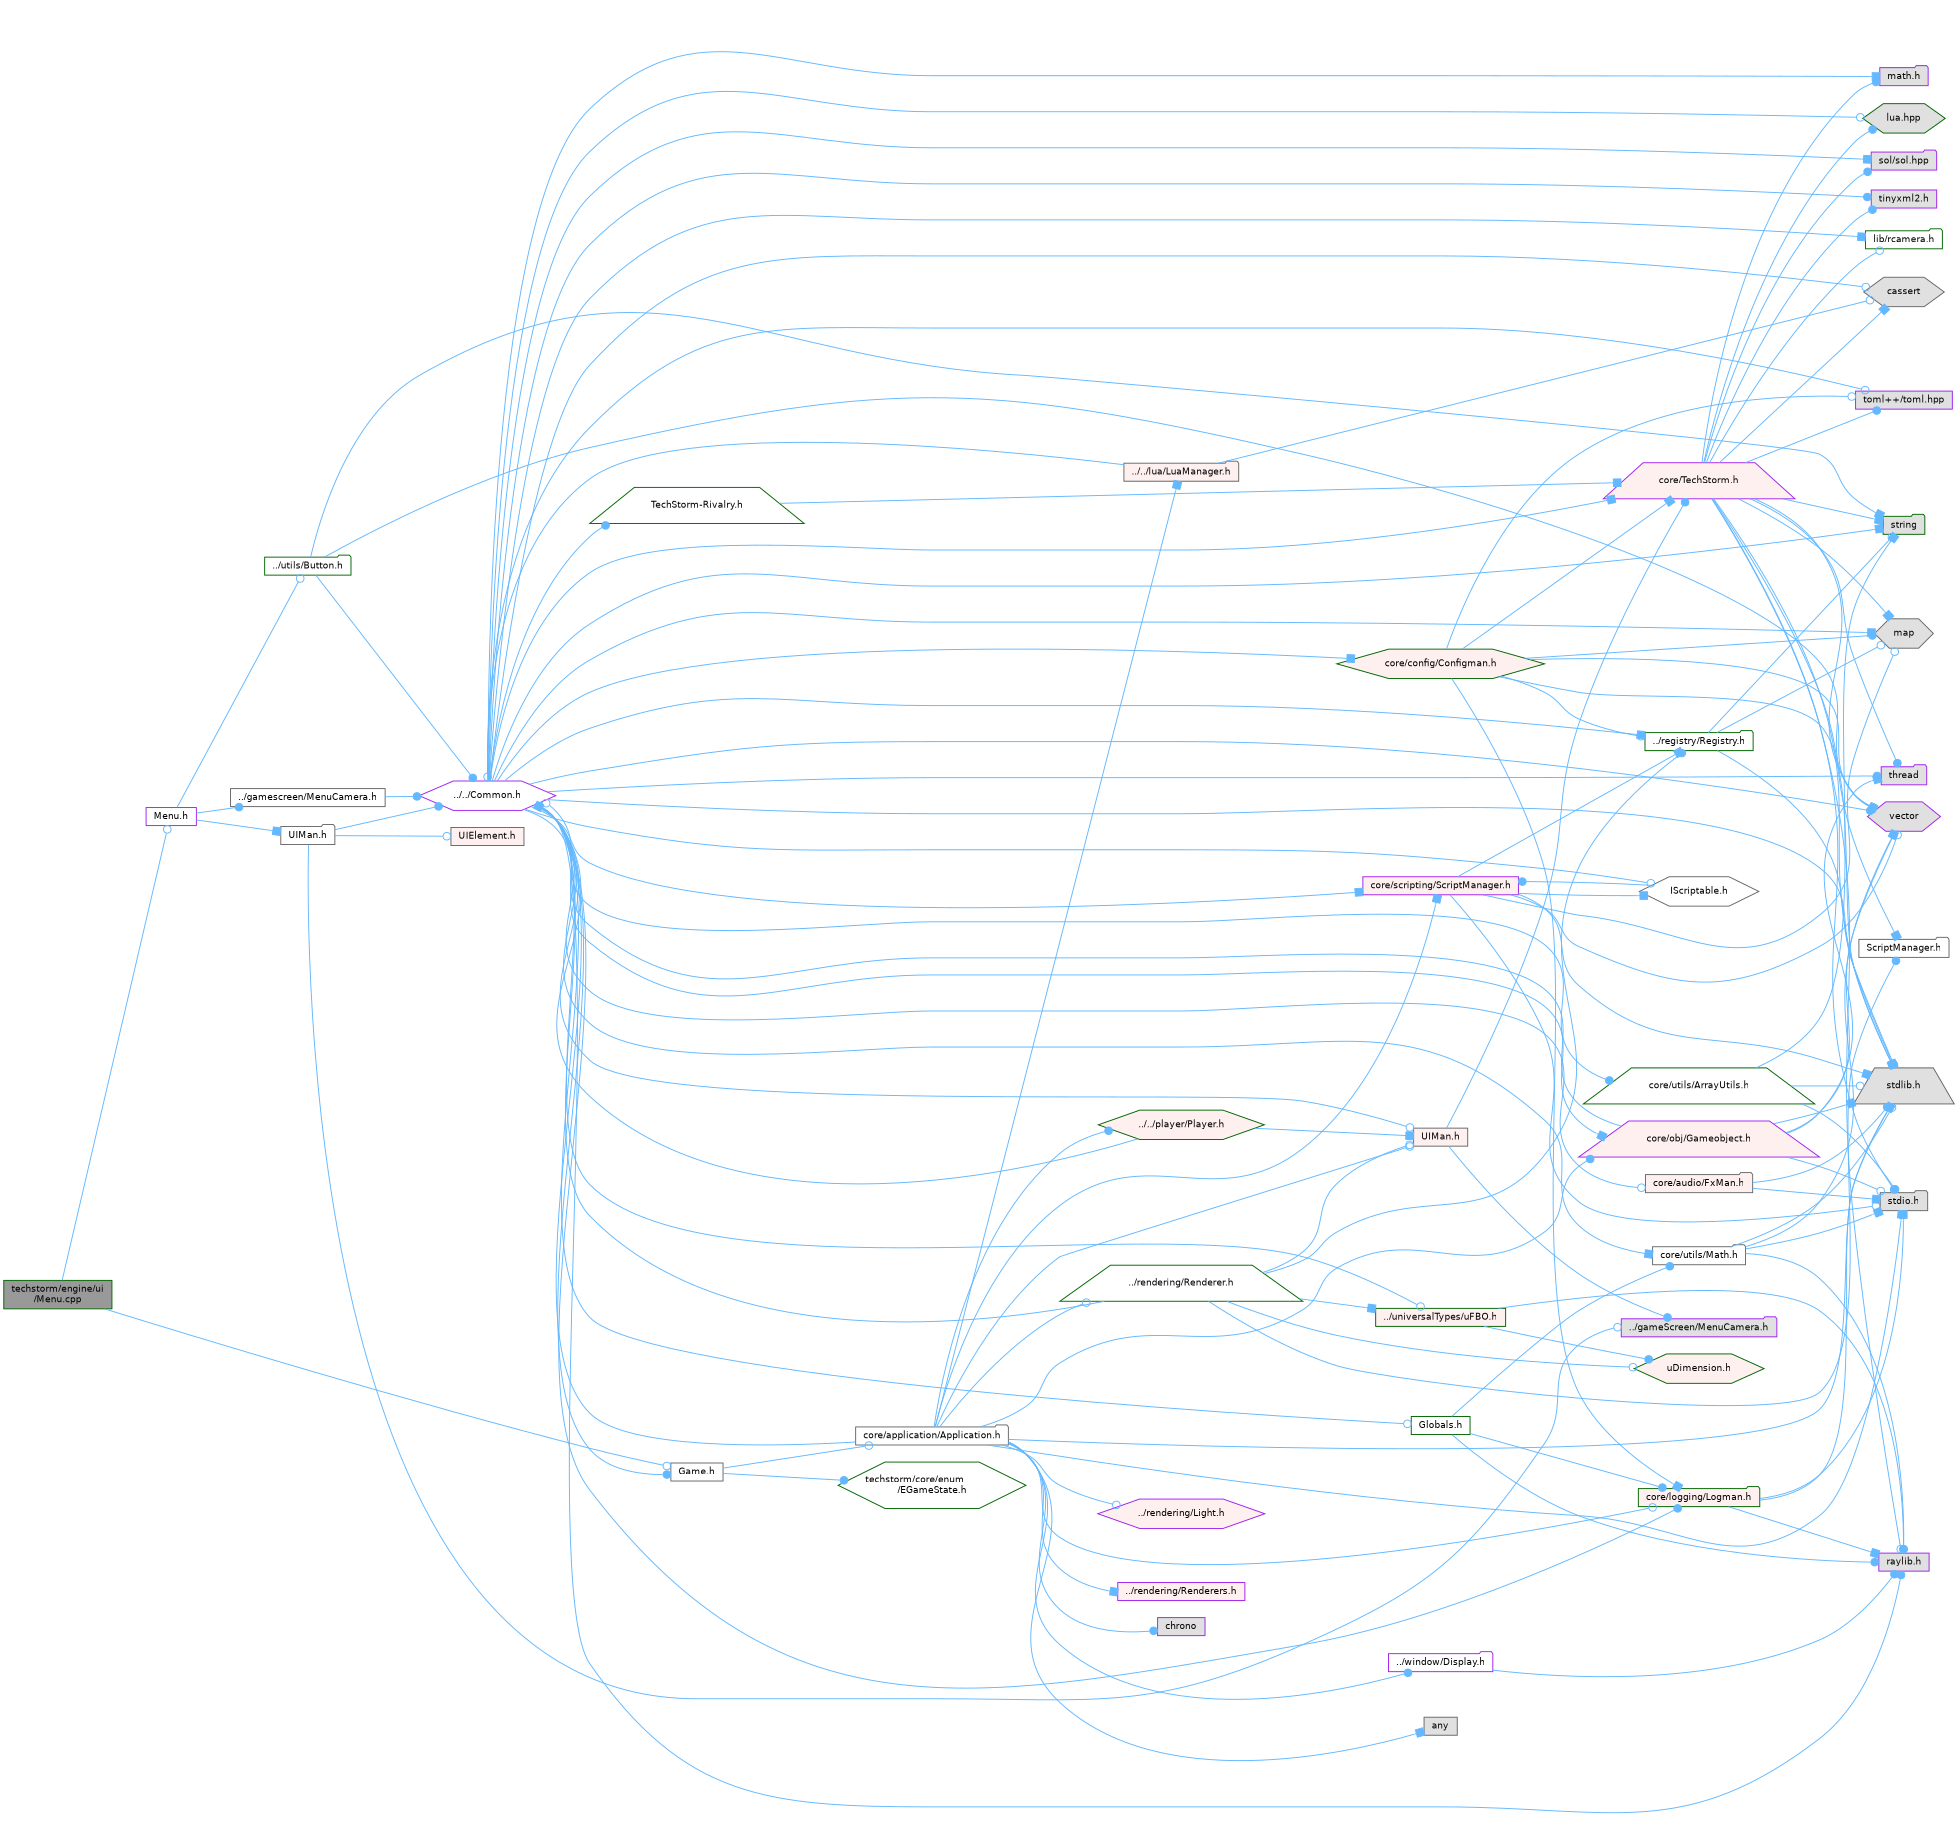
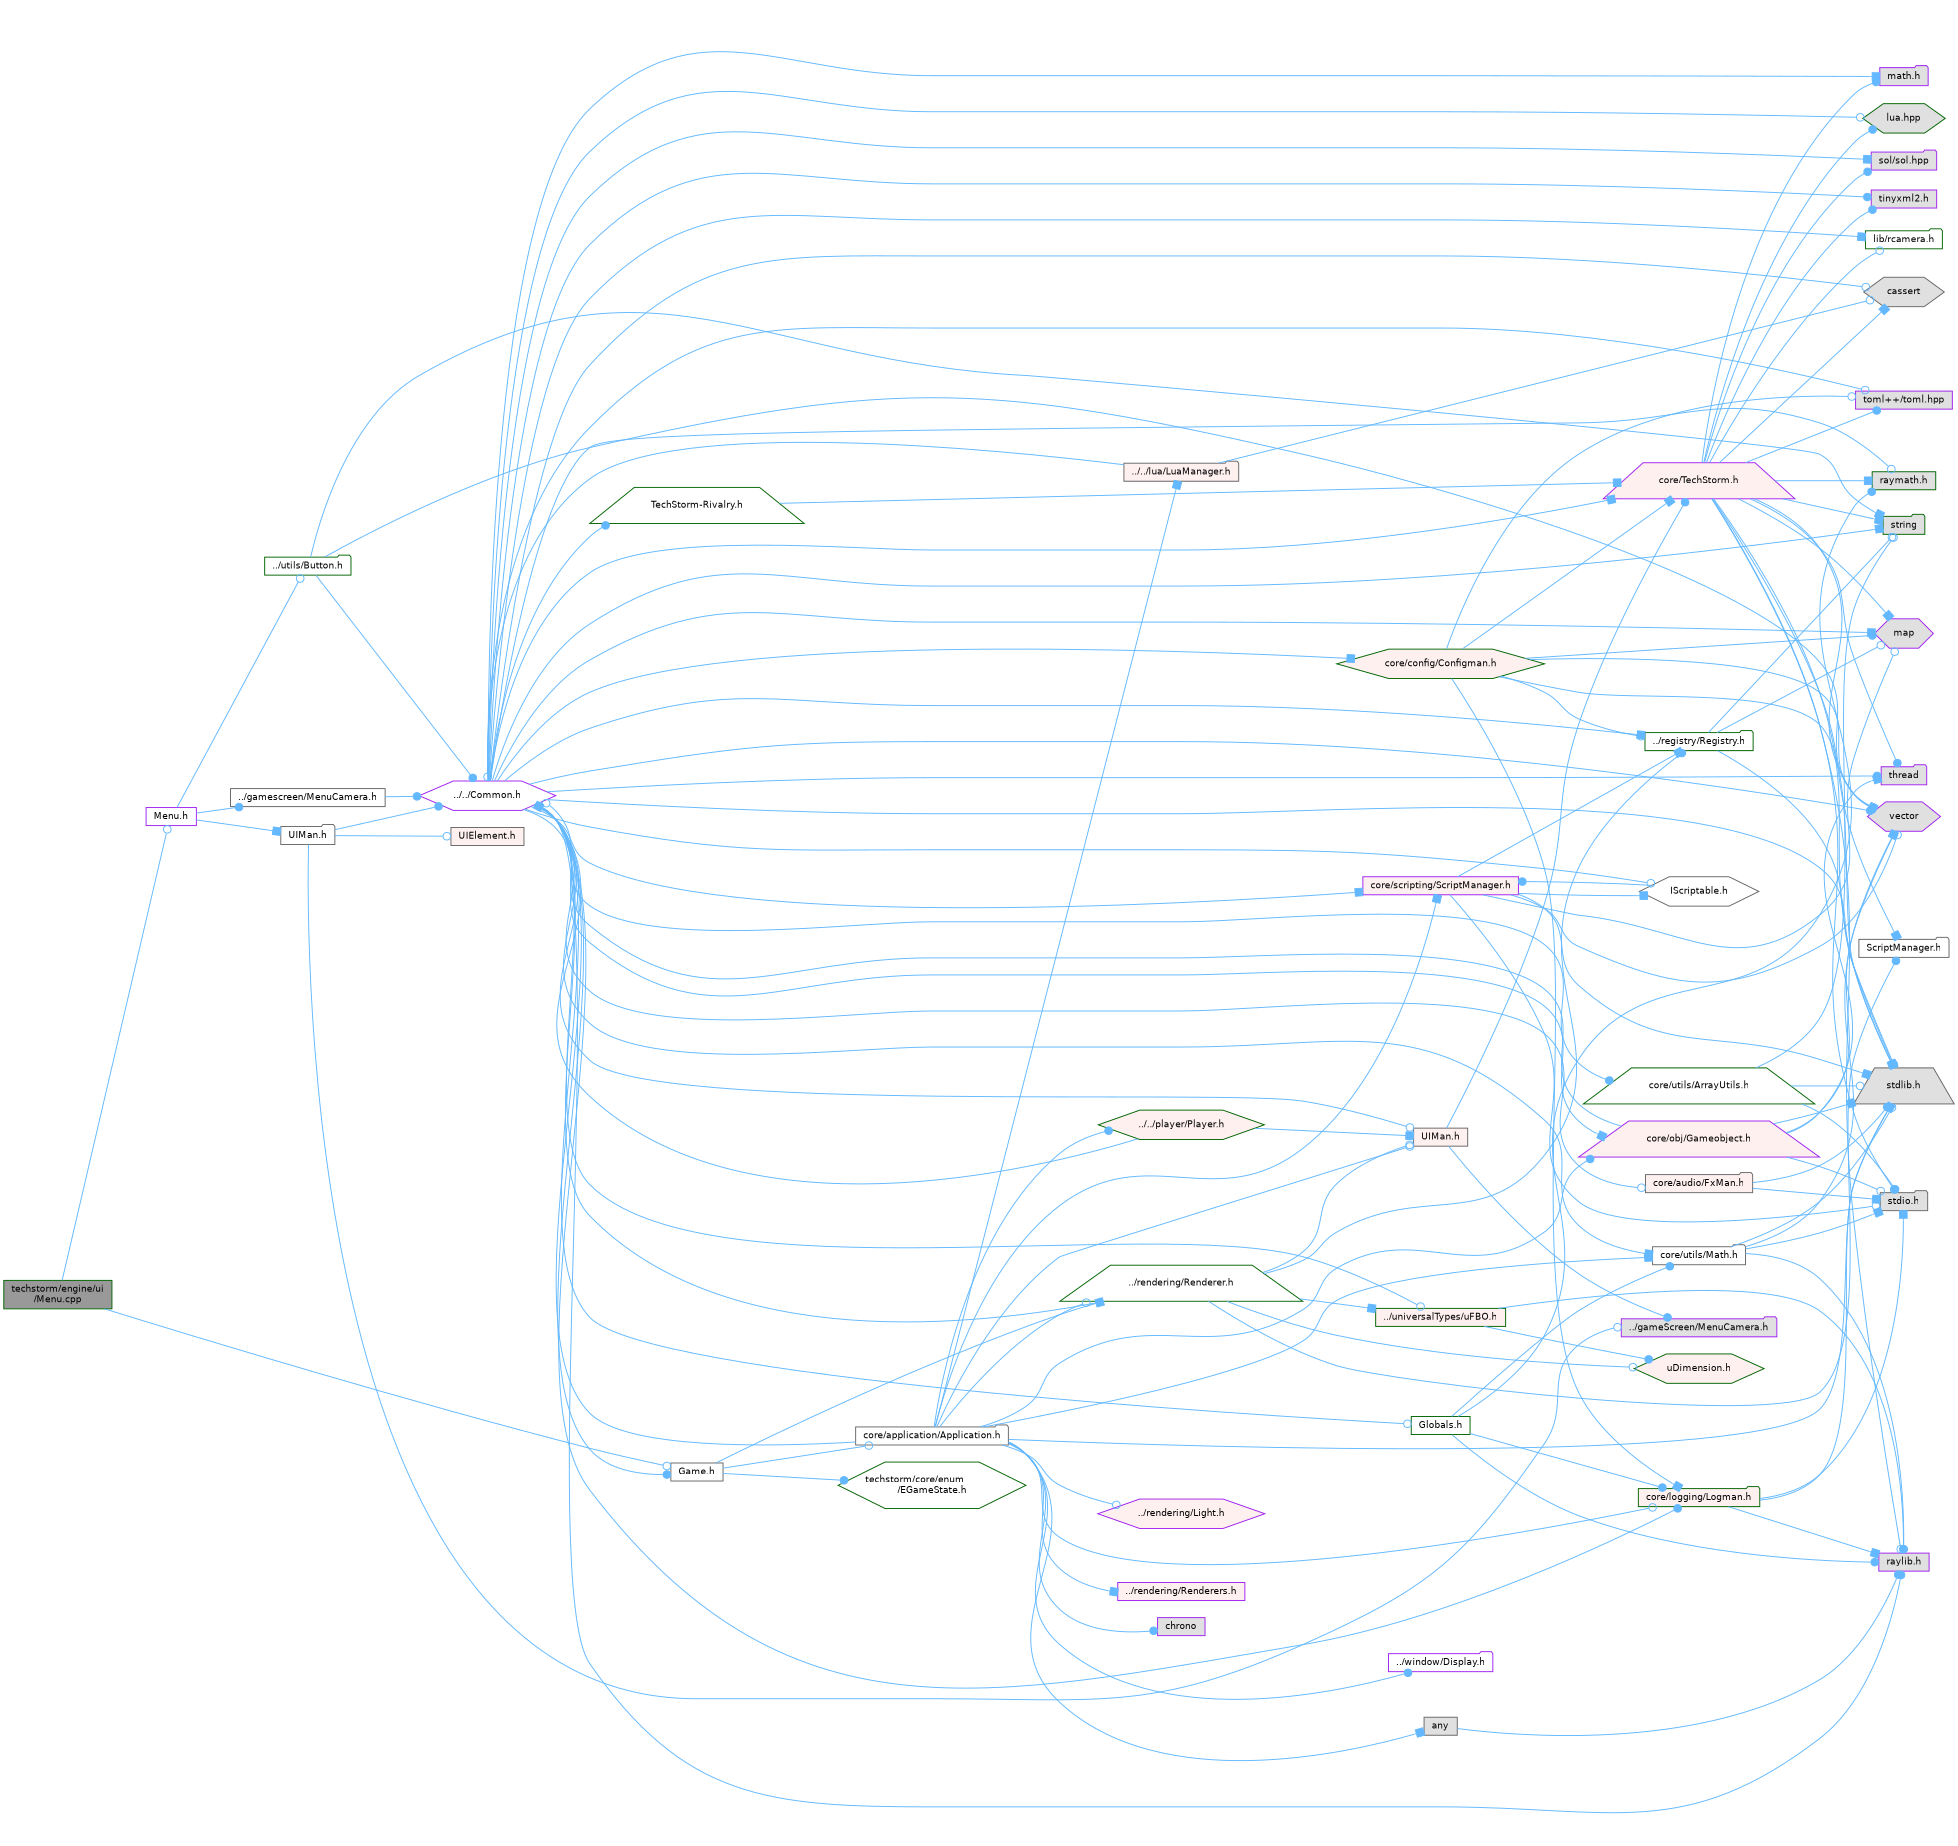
node "raymath.h": added
node "map": color gray40 -> purple
edge "core/utils/ArrayUtils.h" -> "string": arrowhead box -> odot
edge "Game.h" -> "../rendering/Renderer.h": added
edge "core/application/Application.h" -> "stdio.h": now "core/application/Application.h" -> "core/utils/Math.h"
edge "../window/Display.h" -> "raylib.h": now "any" -> "raylib.h"
